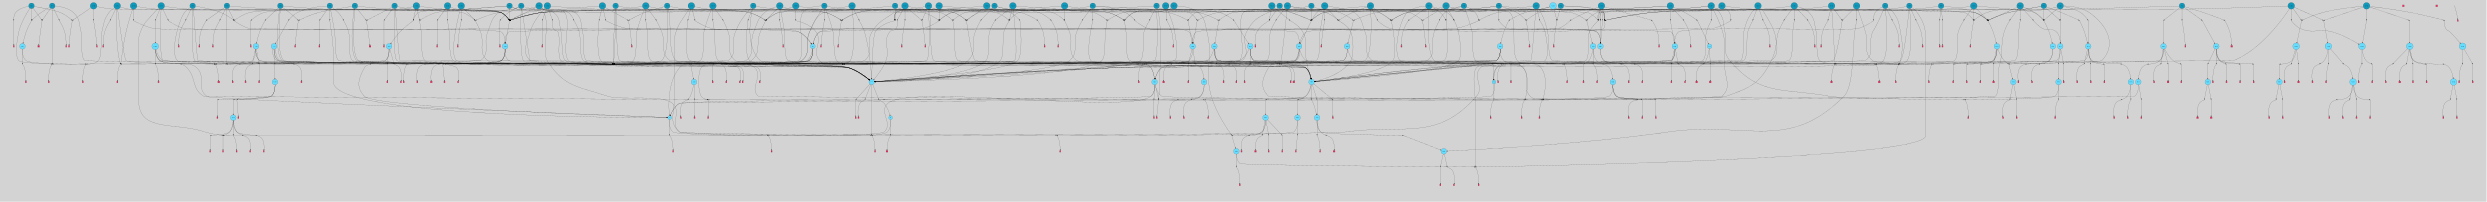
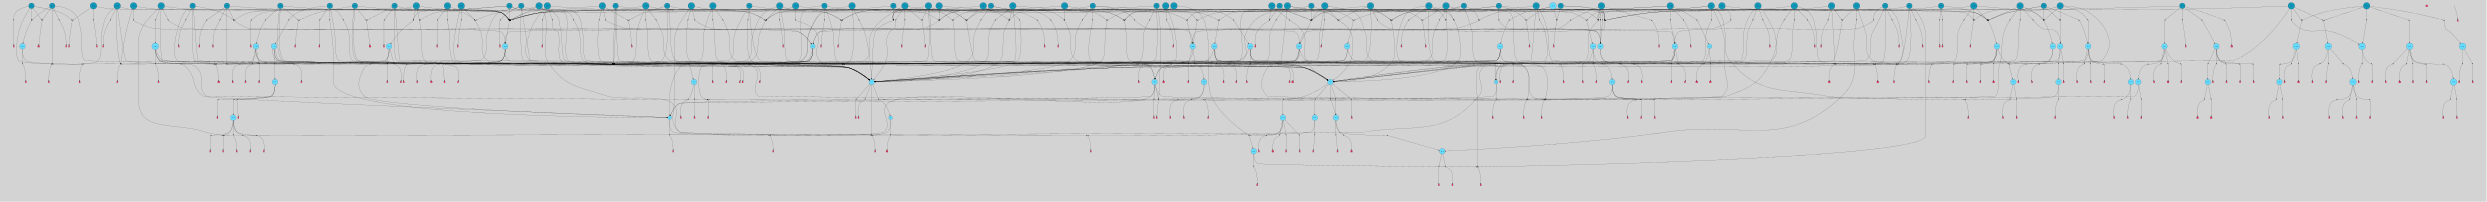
node "14": removed
